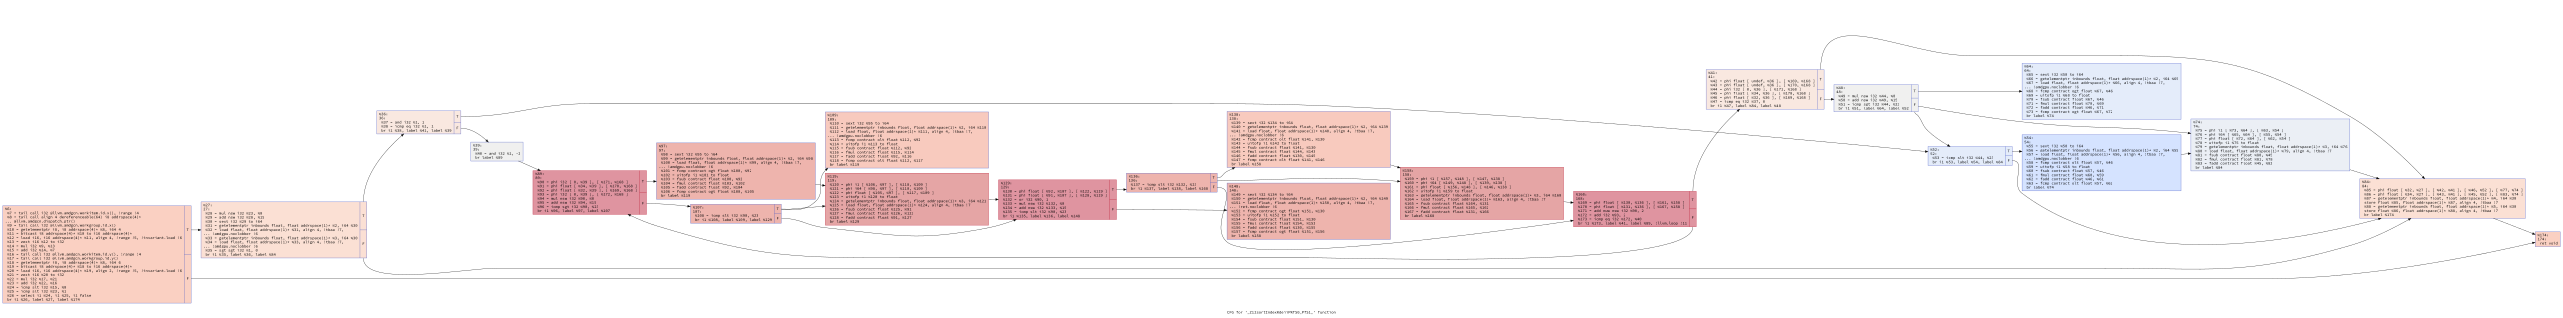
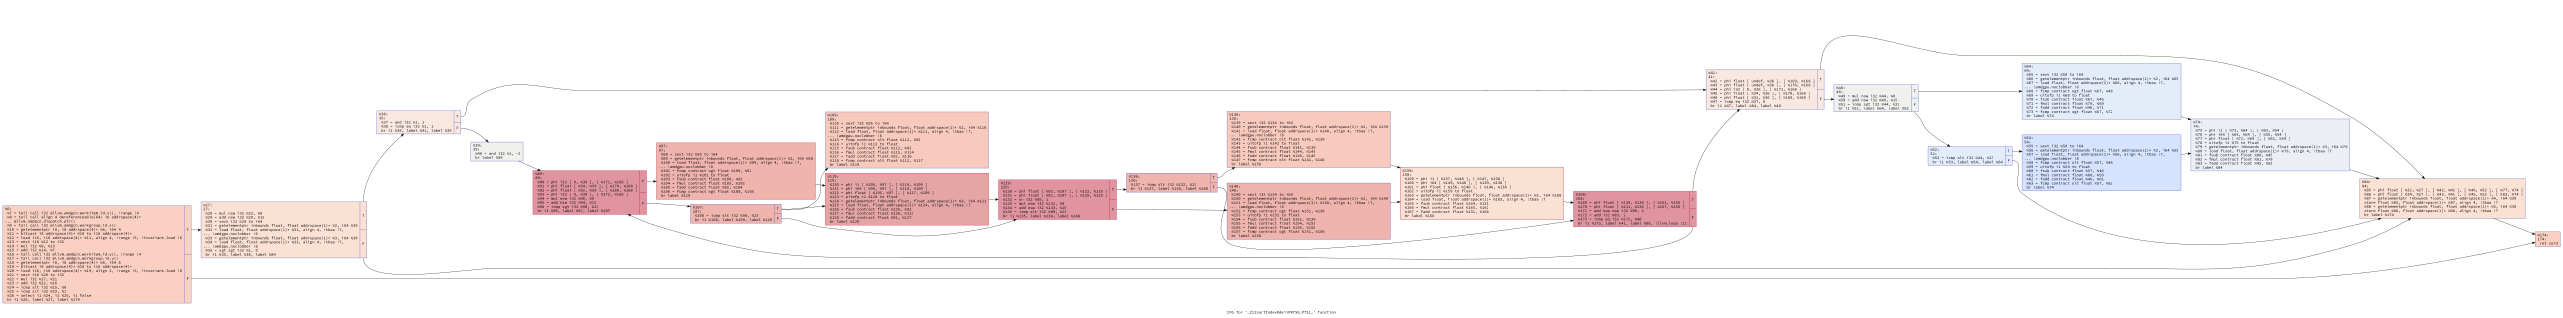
edge "%36:" -> "%52:": now "%36:" -> "%41:"
edge "%48:" -> "%74:": now "%64:" -> "%74:"
node "%97:": color #3d50c3ff -> #b70d28ff
edge "%136:" -> "%158:": now "%148:" -> "%158:"
node "%158:": fillcolor #c5333470 -> #f7b99e70
node "%148:": text "... !ret.noclobber !6" -> "... !amdgpu.noclobber !6"
